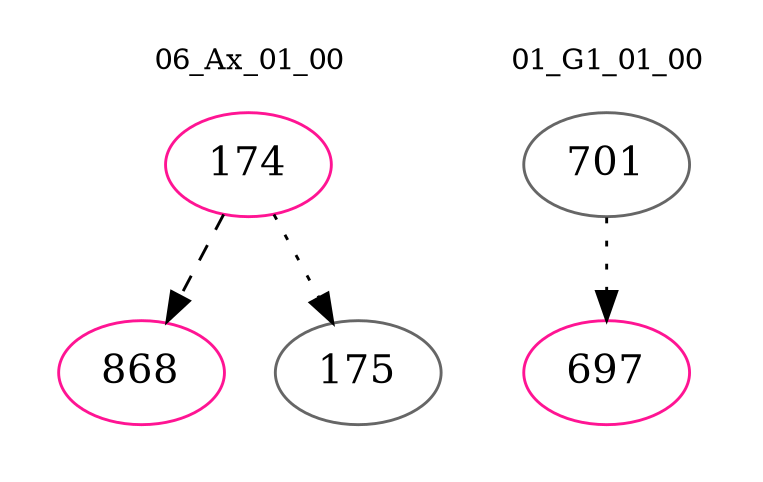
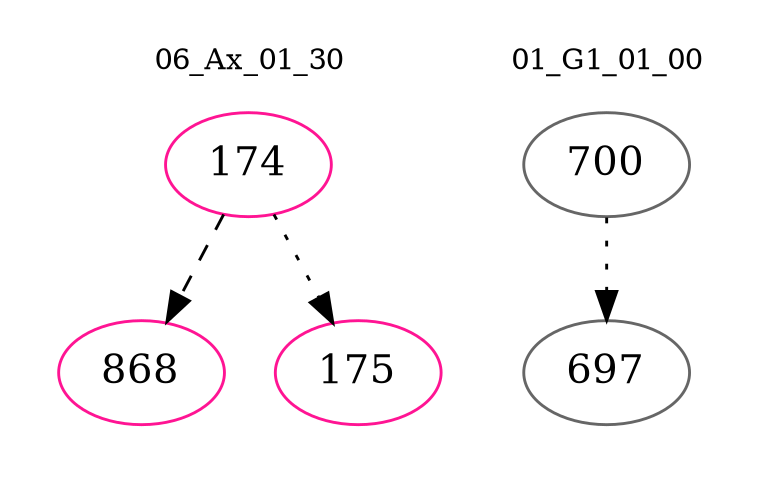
cluster "06_Ax_01_00": label "06_Ax_01_00" -> "06_Ax_01_30"
node "701": label "701" -> "700"
node "175": color gray40 -> deeppink
node "697": color deeppink -> gray40
